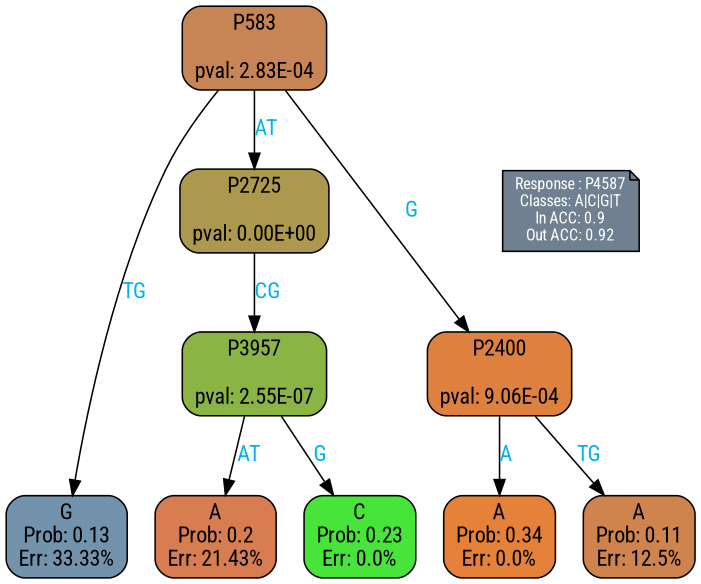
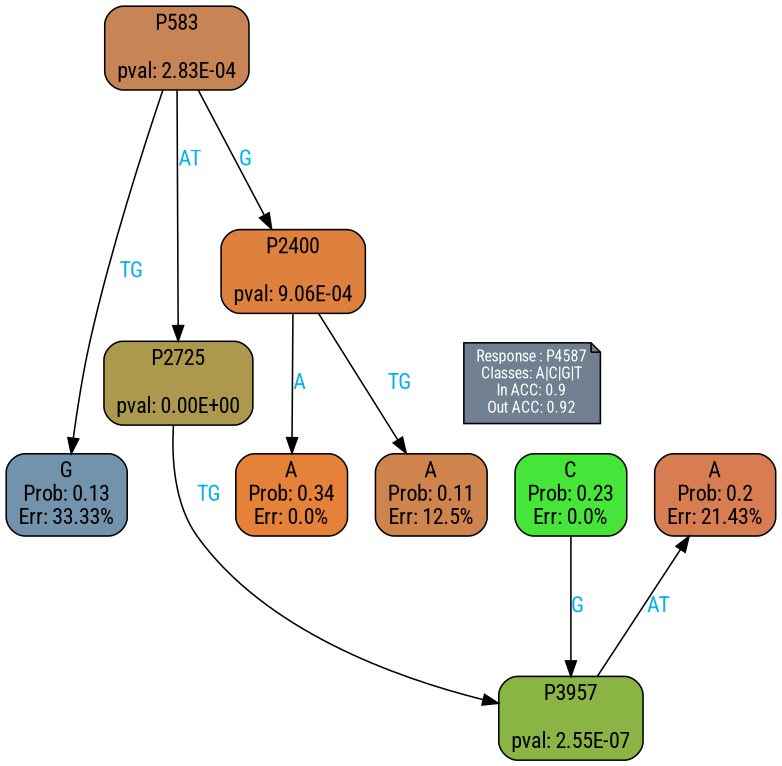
edge "P2725 pval: 0.00E+00" -> "P3957 pval: 2.55E-07": label "CG" -> "TG"
edge "P3957 pval: 2.55E-07" -> "C Prob: 0.23 Err: 0.0%": reversed
